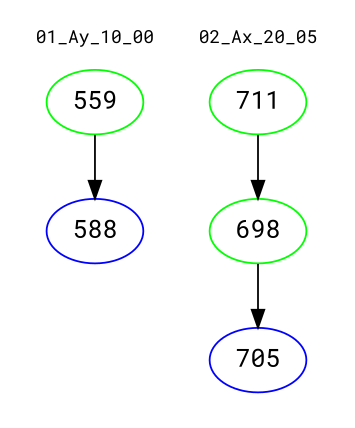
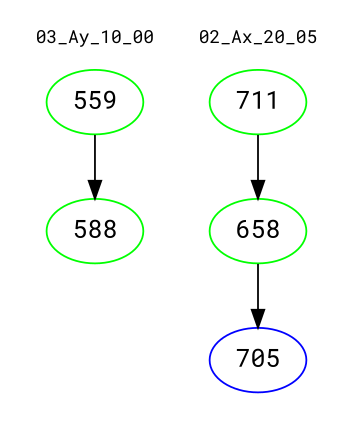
cluster "01_Ay_10_00": label "01_Ay_10_00" -> "03_Ay_10_00"
node "588": color blue -> green
node "698": label "698" -> "658"
